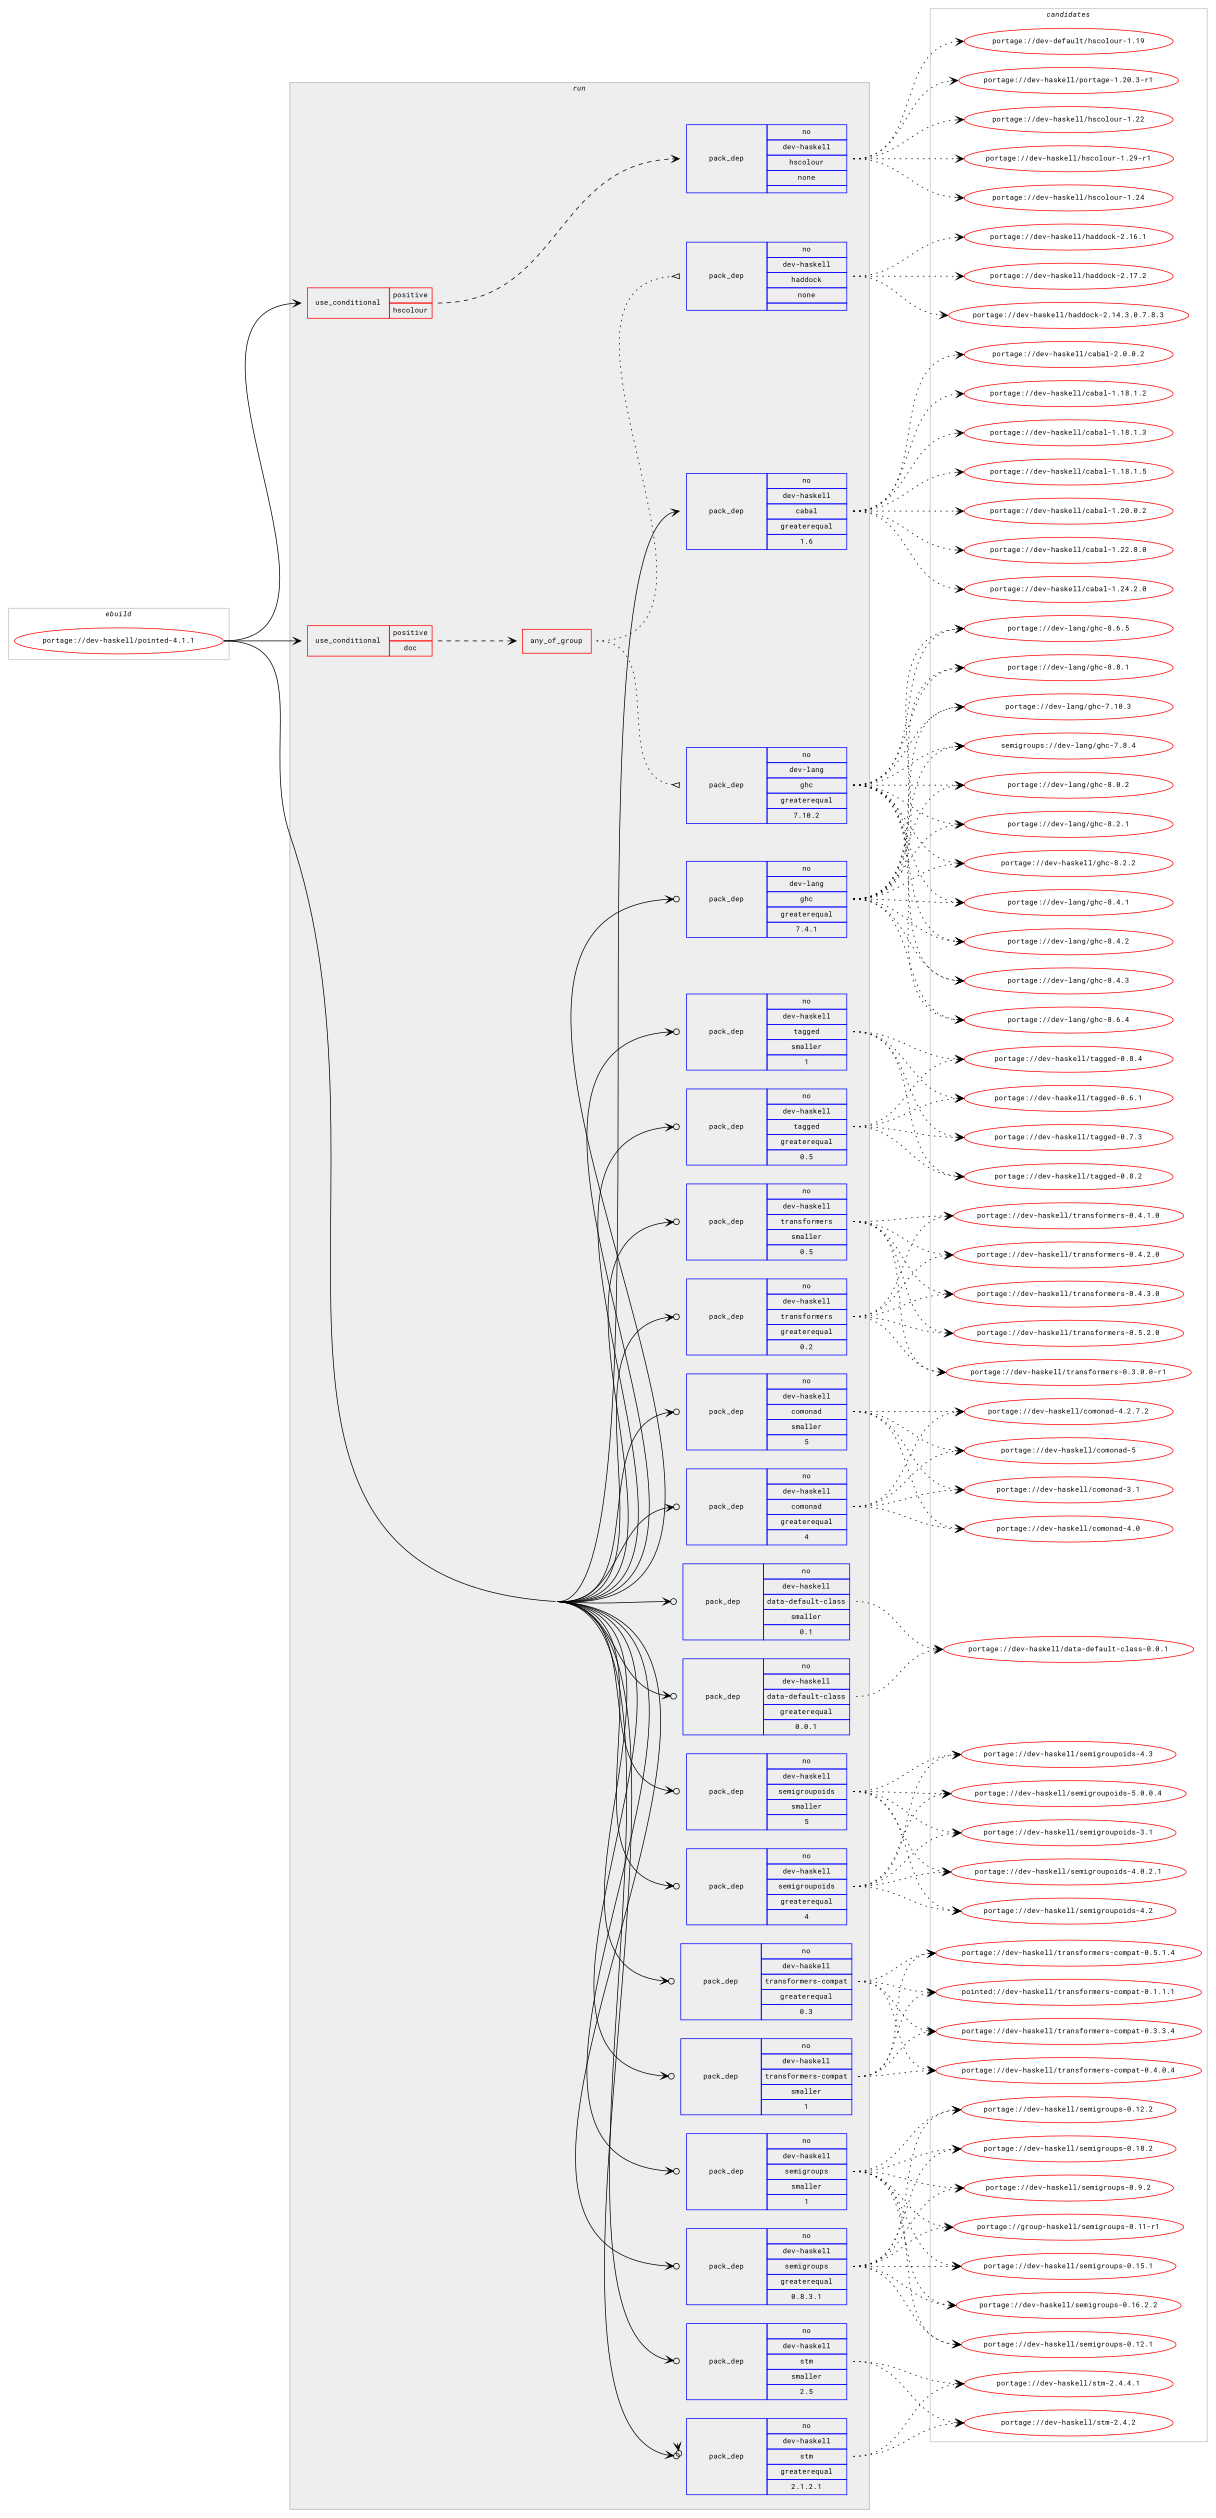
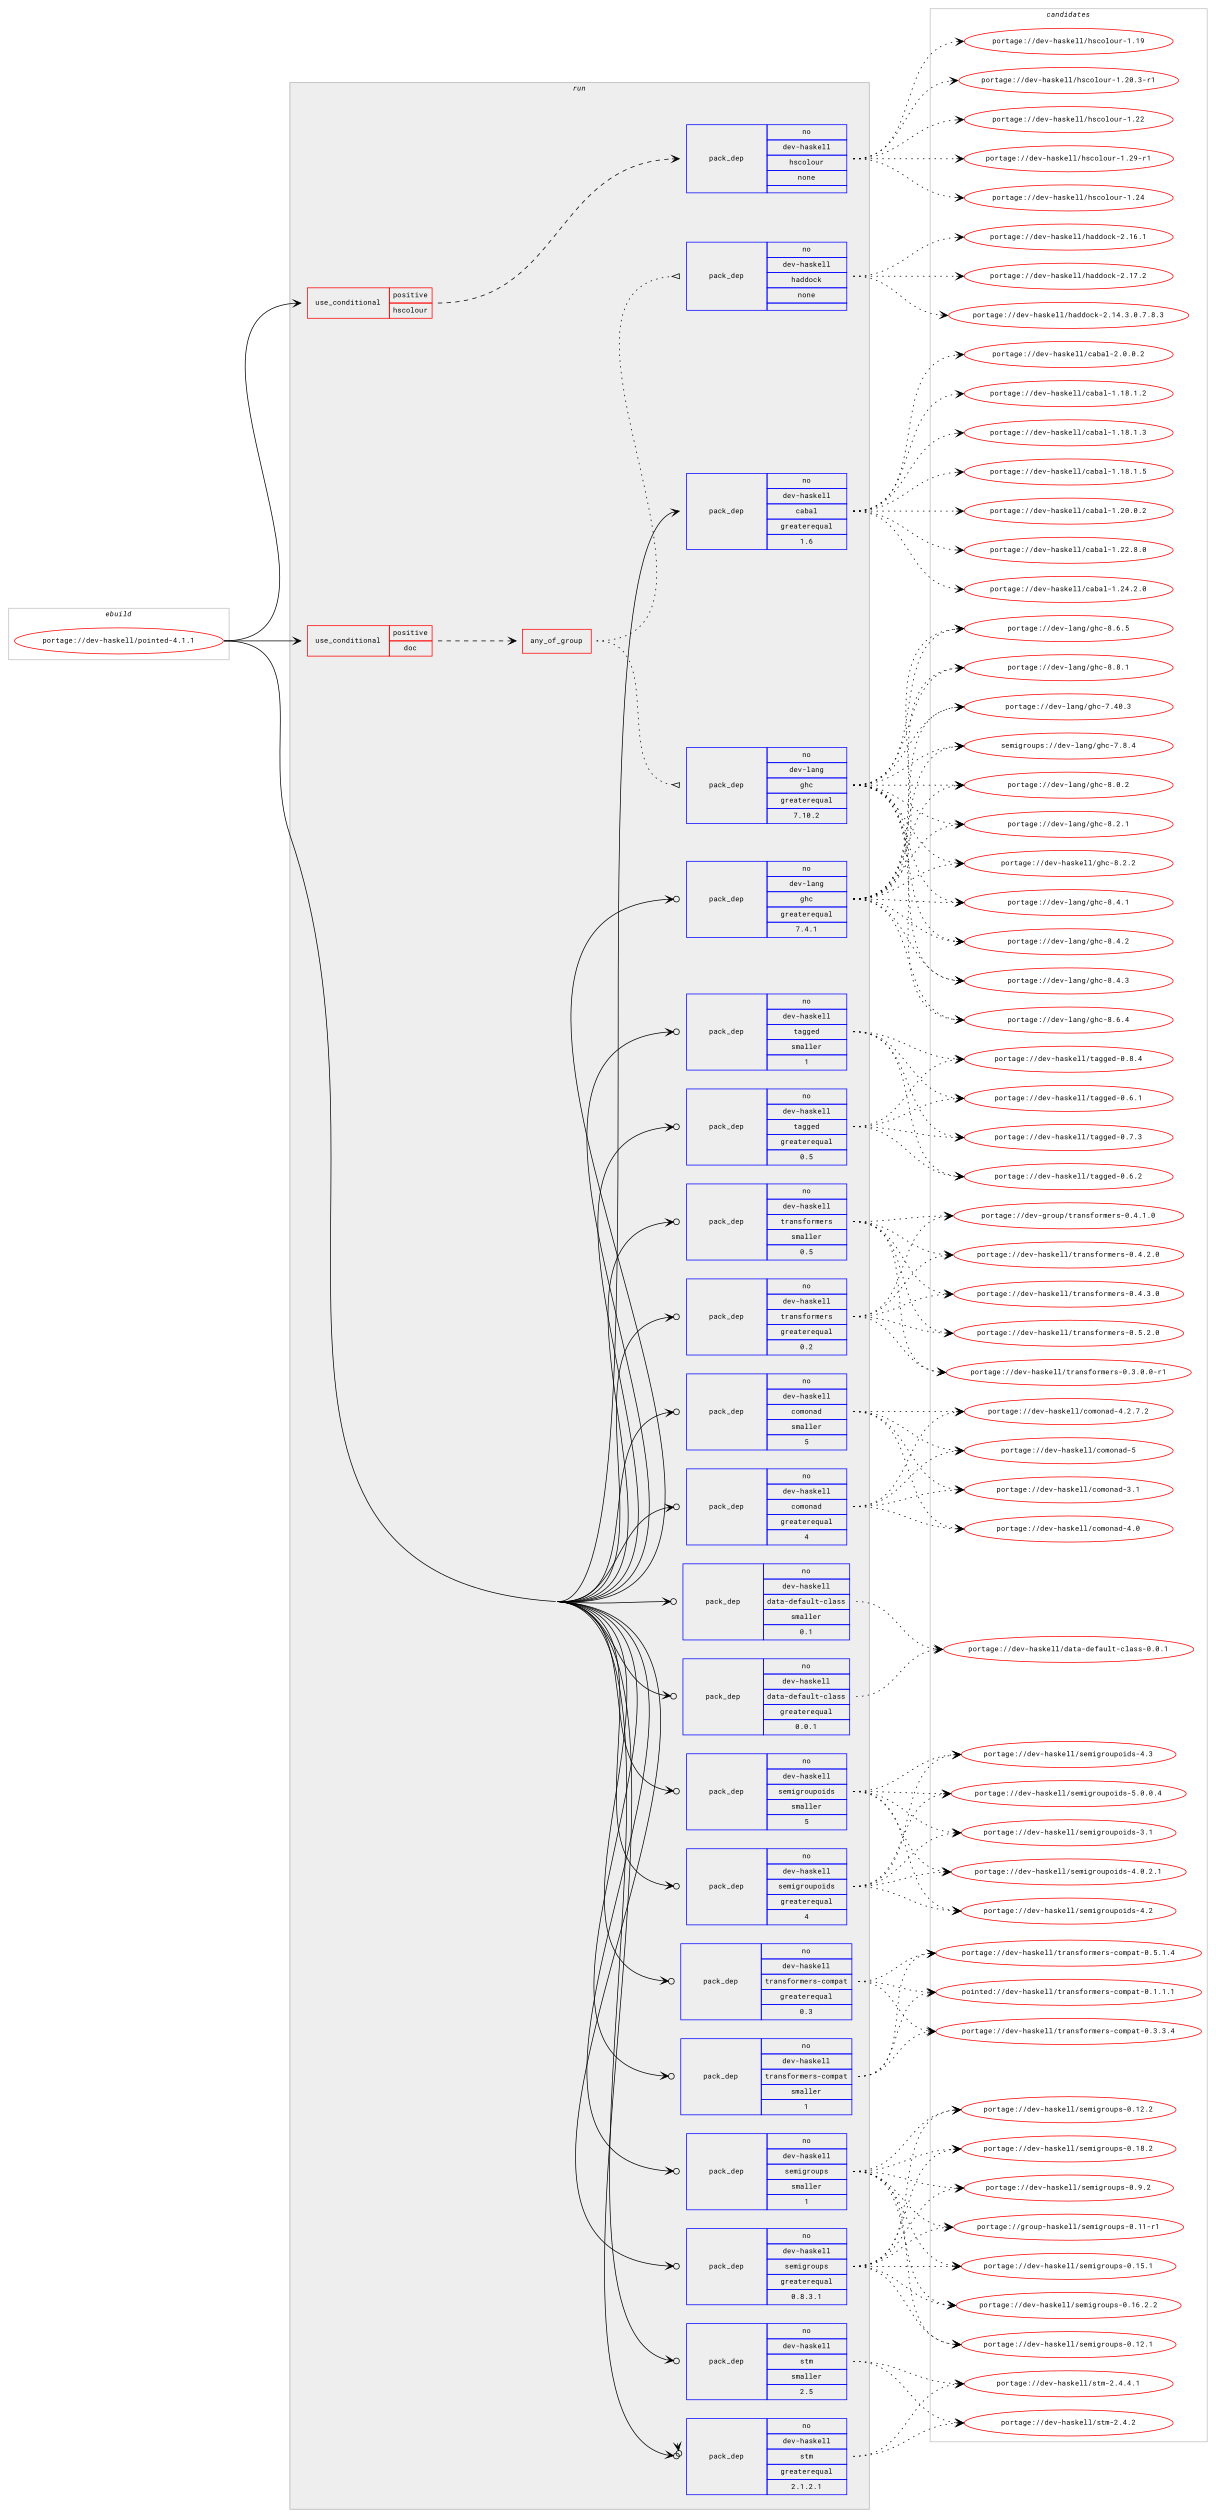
node "portage://dev-default/hscolour-1.19": label "portage://dev-default/hscolour-1.19" -> "portage://dev-haskell/hscolour-1.19"
node "portage://dev-haskell/portage-1.20.3-r1": label "portage://dev-haskell/portage-1.20.3-r1" -> "portage://dev-haskell/hscolour-1.20.3-r1"
node "portage://dev-lang/ghc-7.10.3": label "portage://dev-lang/ghc-7.10.3" -> "portage://dev-lang/ghc-7.40.3"
node "portage://dev-haskell/tagged-0.8.2": label "portage://dev-haskell/tagged-0.8.2" -> "portage://dev-haskell/tagged-0.6.2"
node "portage://dev-haskell/transformers-0.4.1.0": label "portage://dev-haskell/transformers-0.4.1.0" -> "portage://dev-group/transformers-0.4.1.0"
node "portage://dev-haskell/transformers-compat-0.4.0.4": removed
